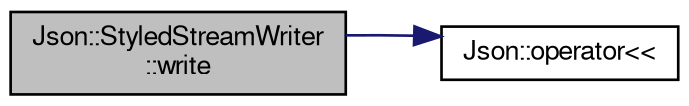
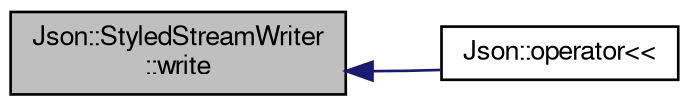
edge "Json::StyledStreamWriter ::write" -> "Json::operator<<": reversed
